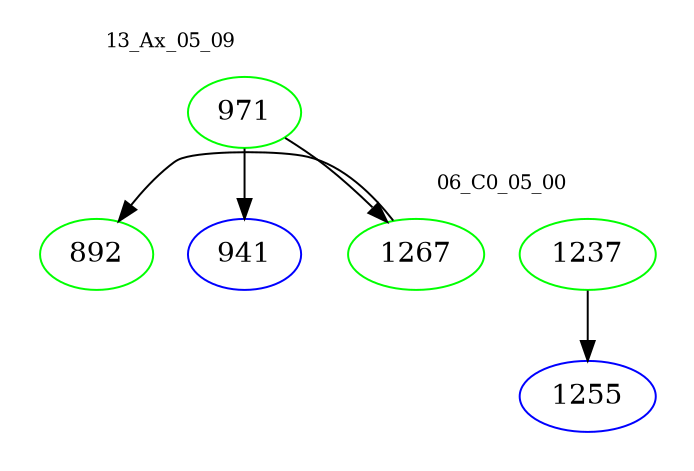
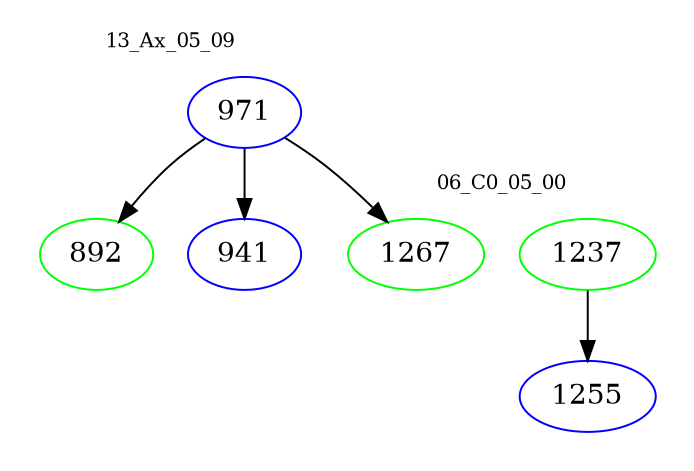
node "971": color green -> blue
edge "1267" -> "892": now "971" -> "892"
